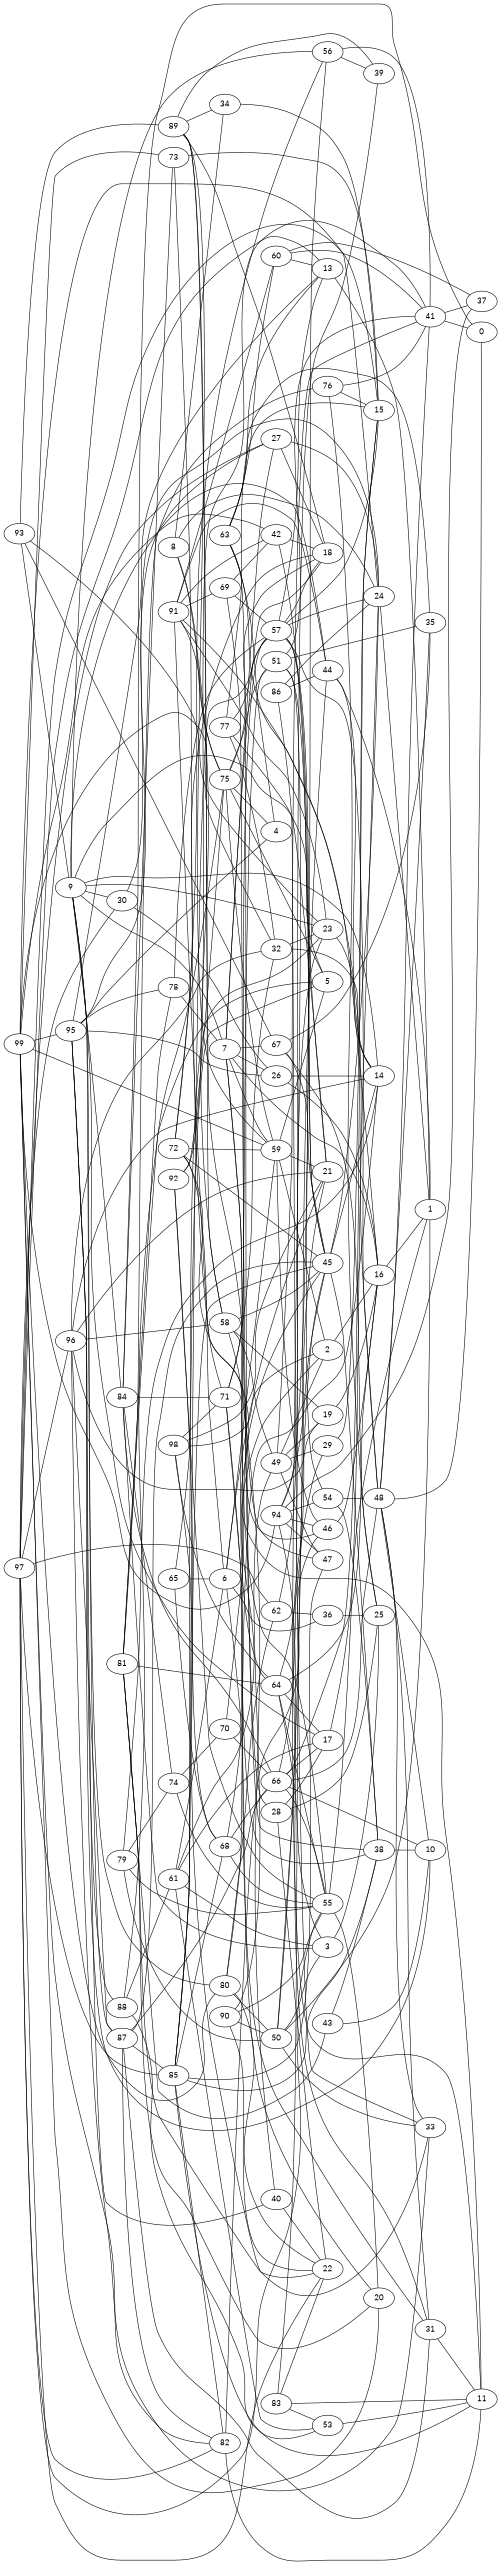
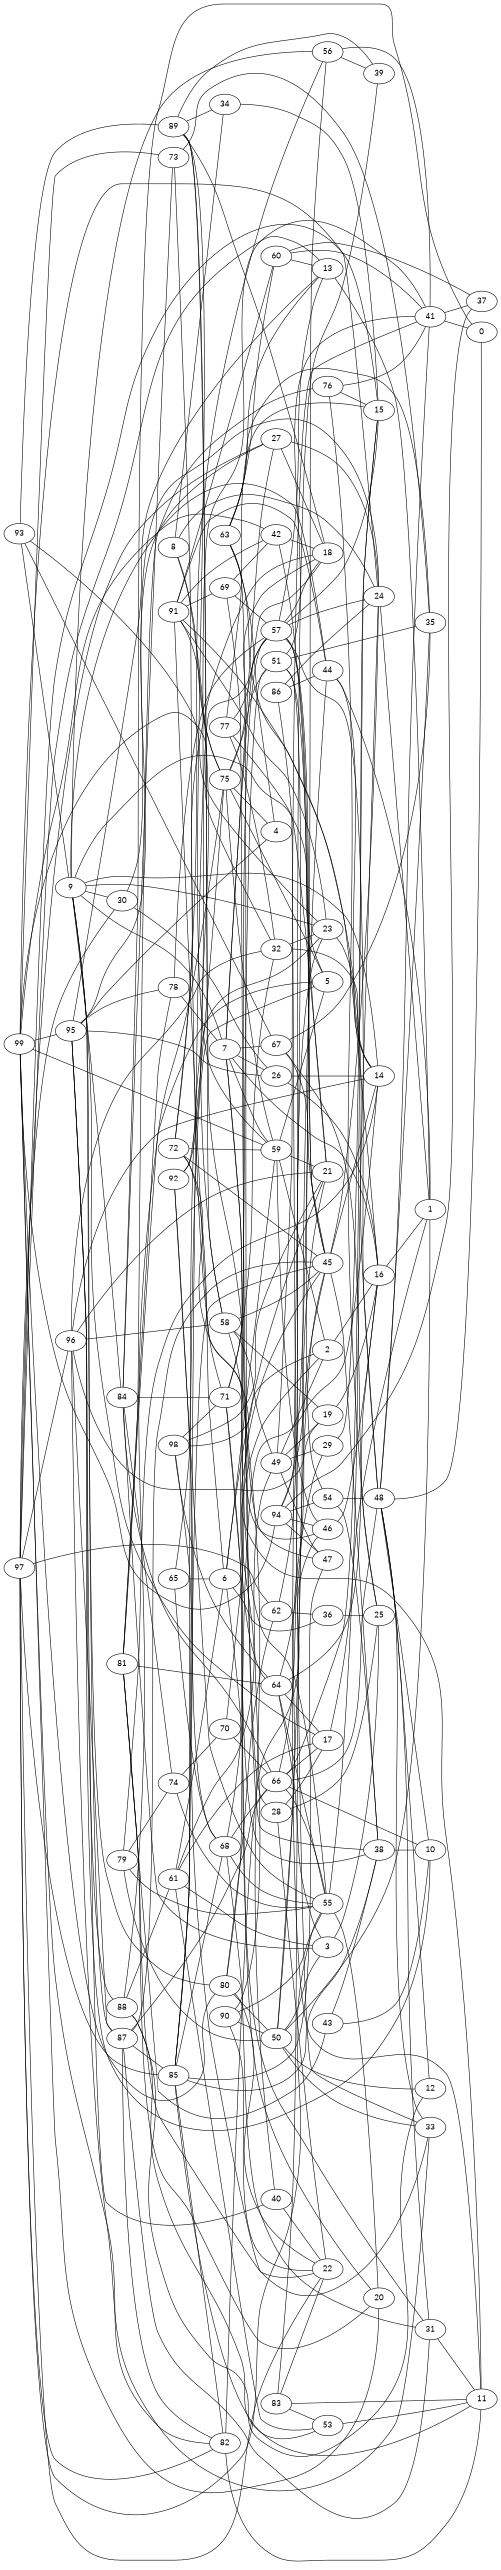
edge "73" -- "15": now "73" -- "35"
node "12": added
edge "94" -- "31": now "68" -- "31"
